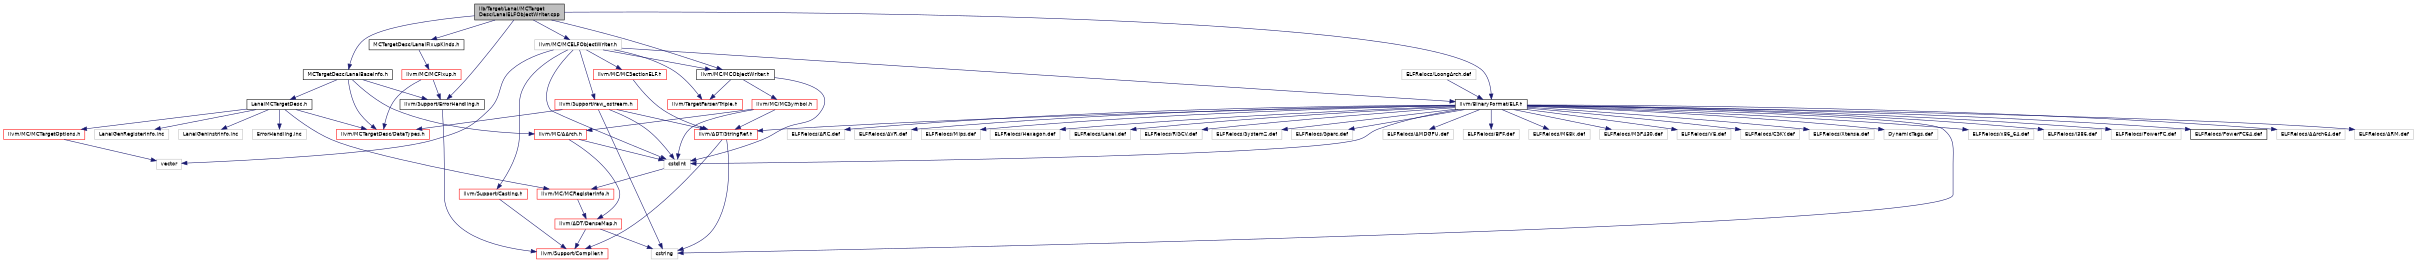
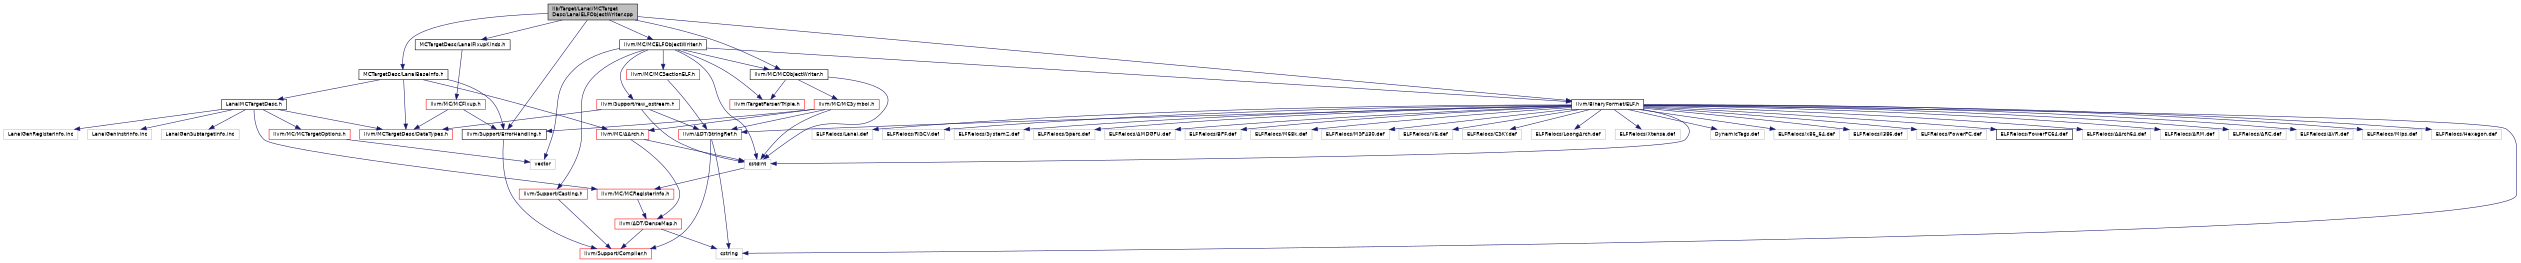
node "llvm/MC/MCELFObjectWriter.h": color grey75 -> black
edge "ELFRelocs/LoongArch.def" -> "llvm/BinaryFormat/ELF.h": reversed
edge "llvm/MC/MCSymbol.h" -> "llvm/Support/ErrorHandling.h": added
node "ErrorHandling.inc": label "ErrorHandling.inc" -> "LanaiGenSubtargetInfo.inc"
edge "llvm/Support/raw_ostream.h" -> "cstring": removed
